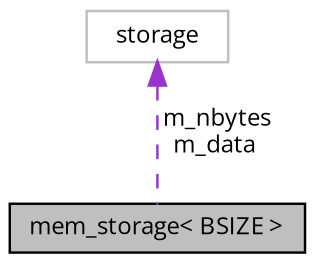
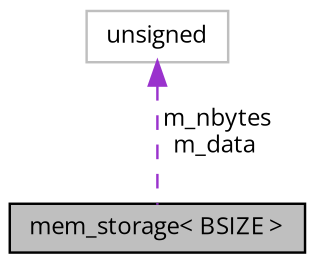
node "storage": label "storage" -> "unsigned"
